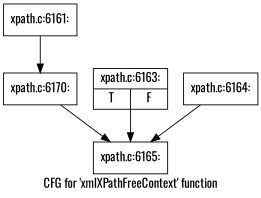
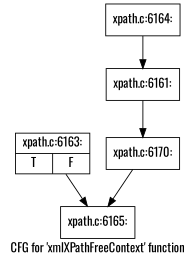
edge "xpath.c:6164:" -> "xpath.c:6165:": now "xpath.c:6164:" -> "xpath.c:6161:"
